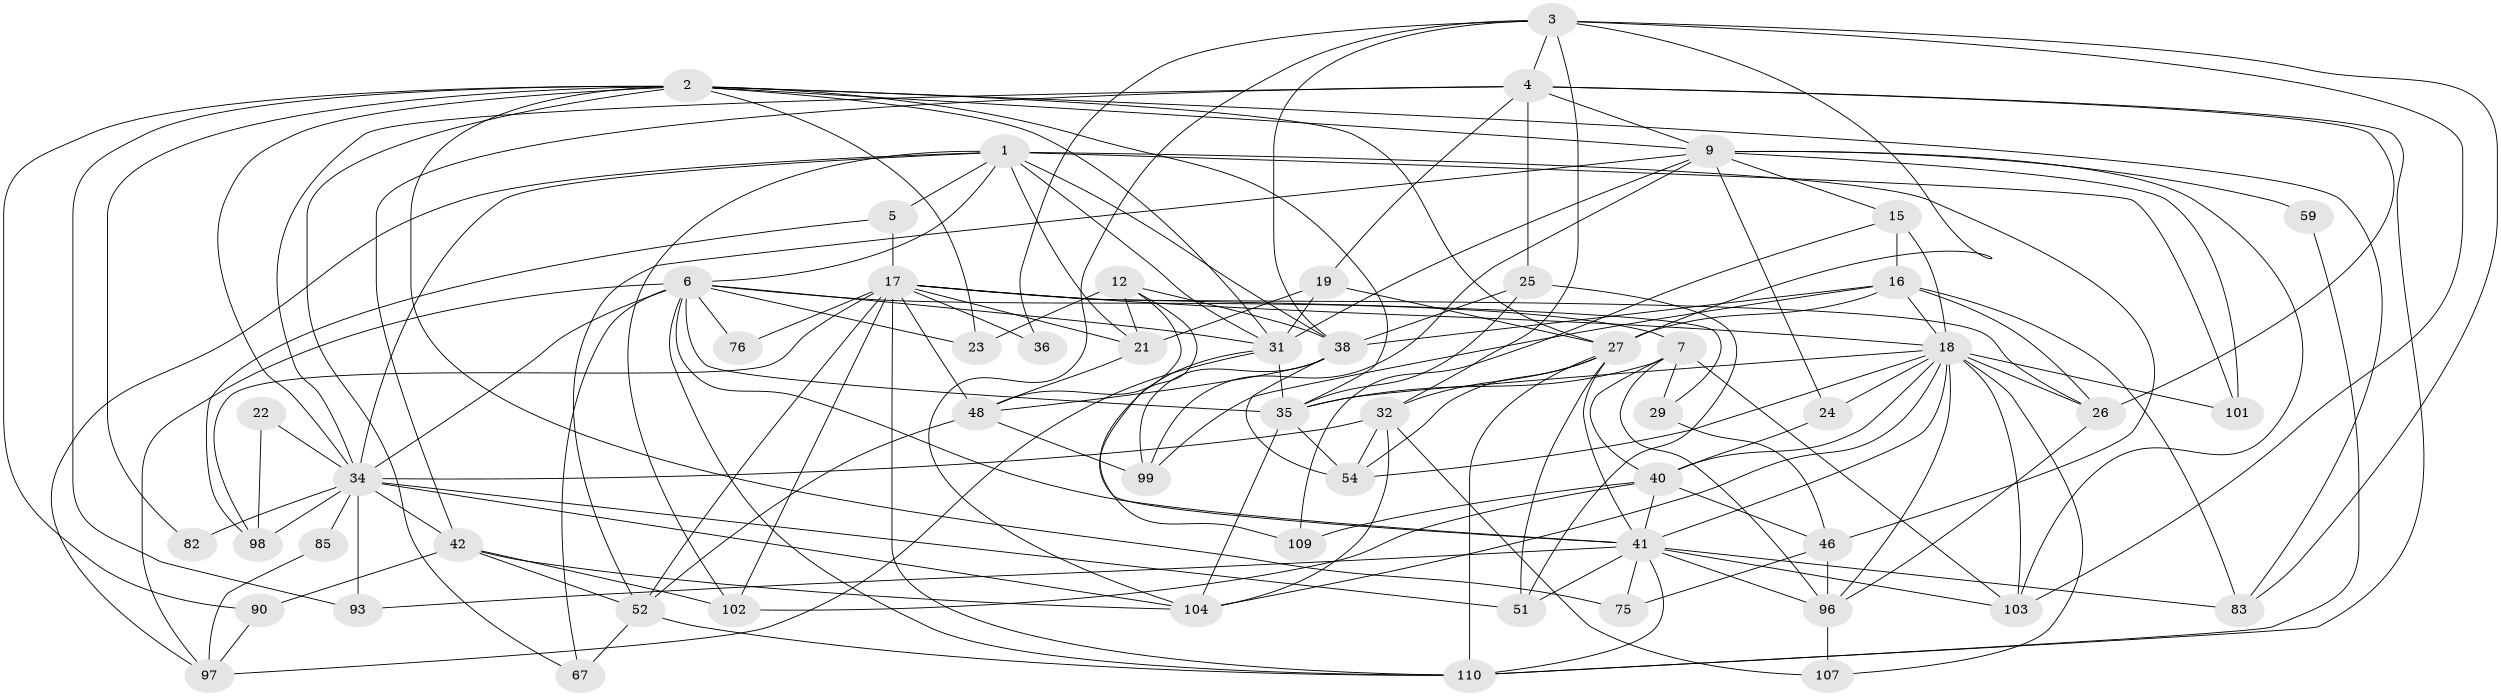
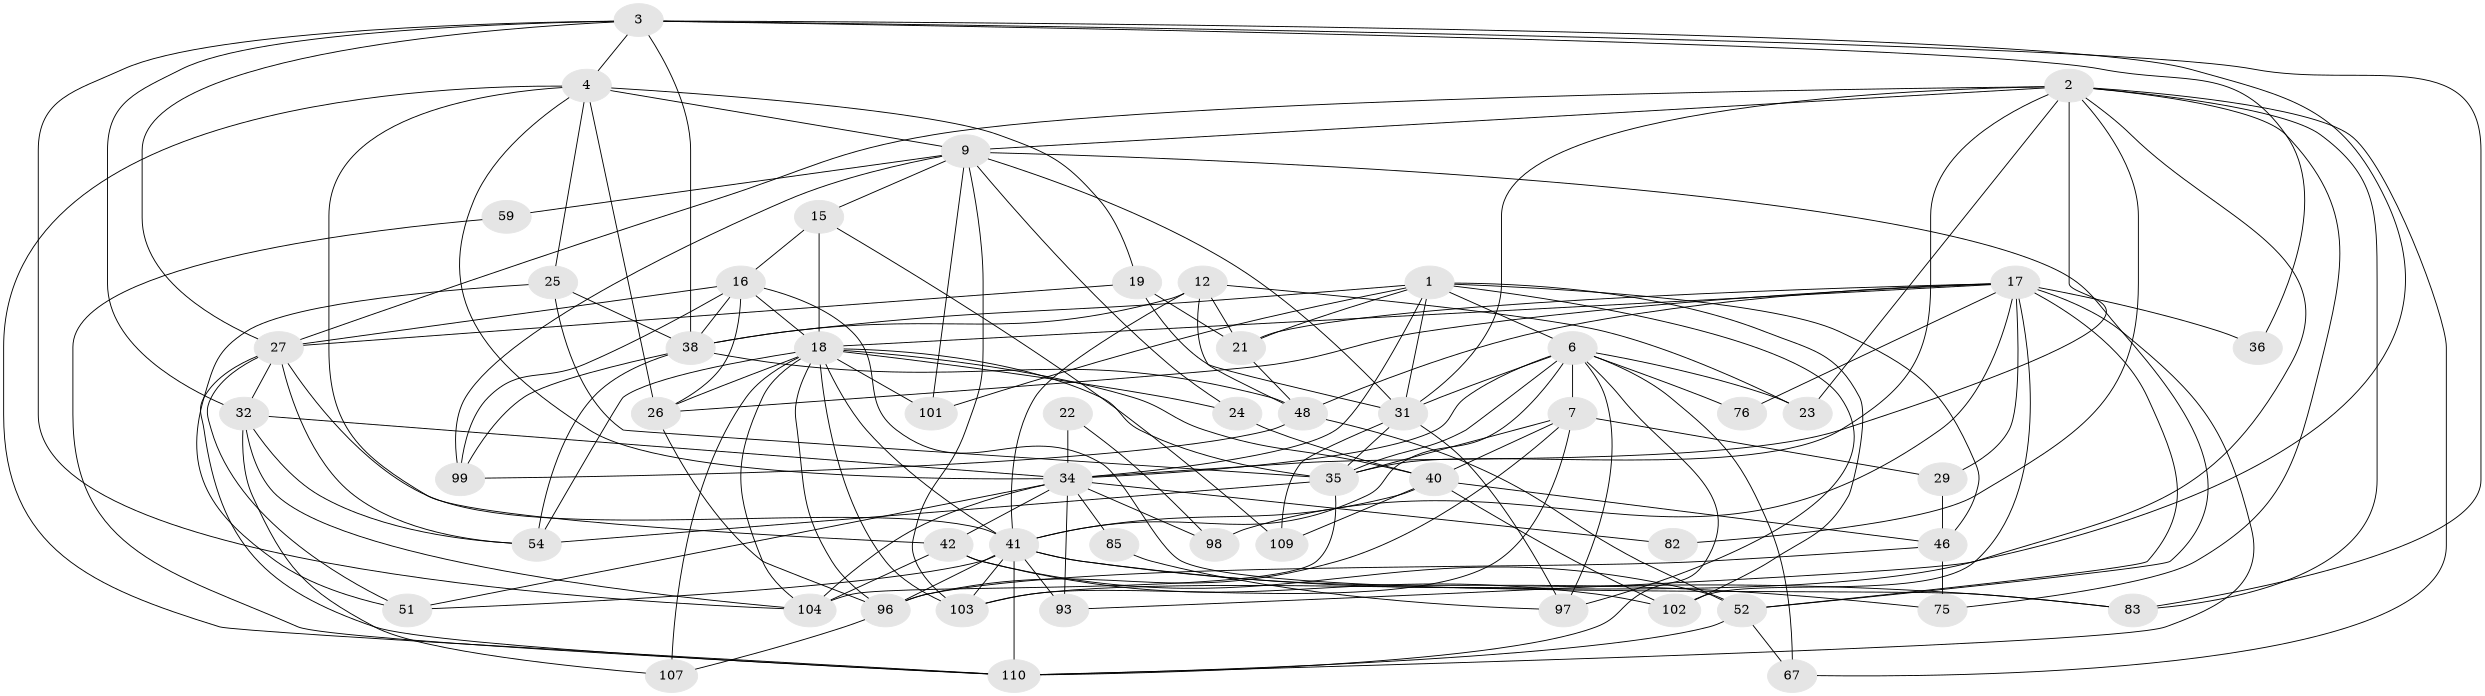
node "5": removed
node "90": removed
